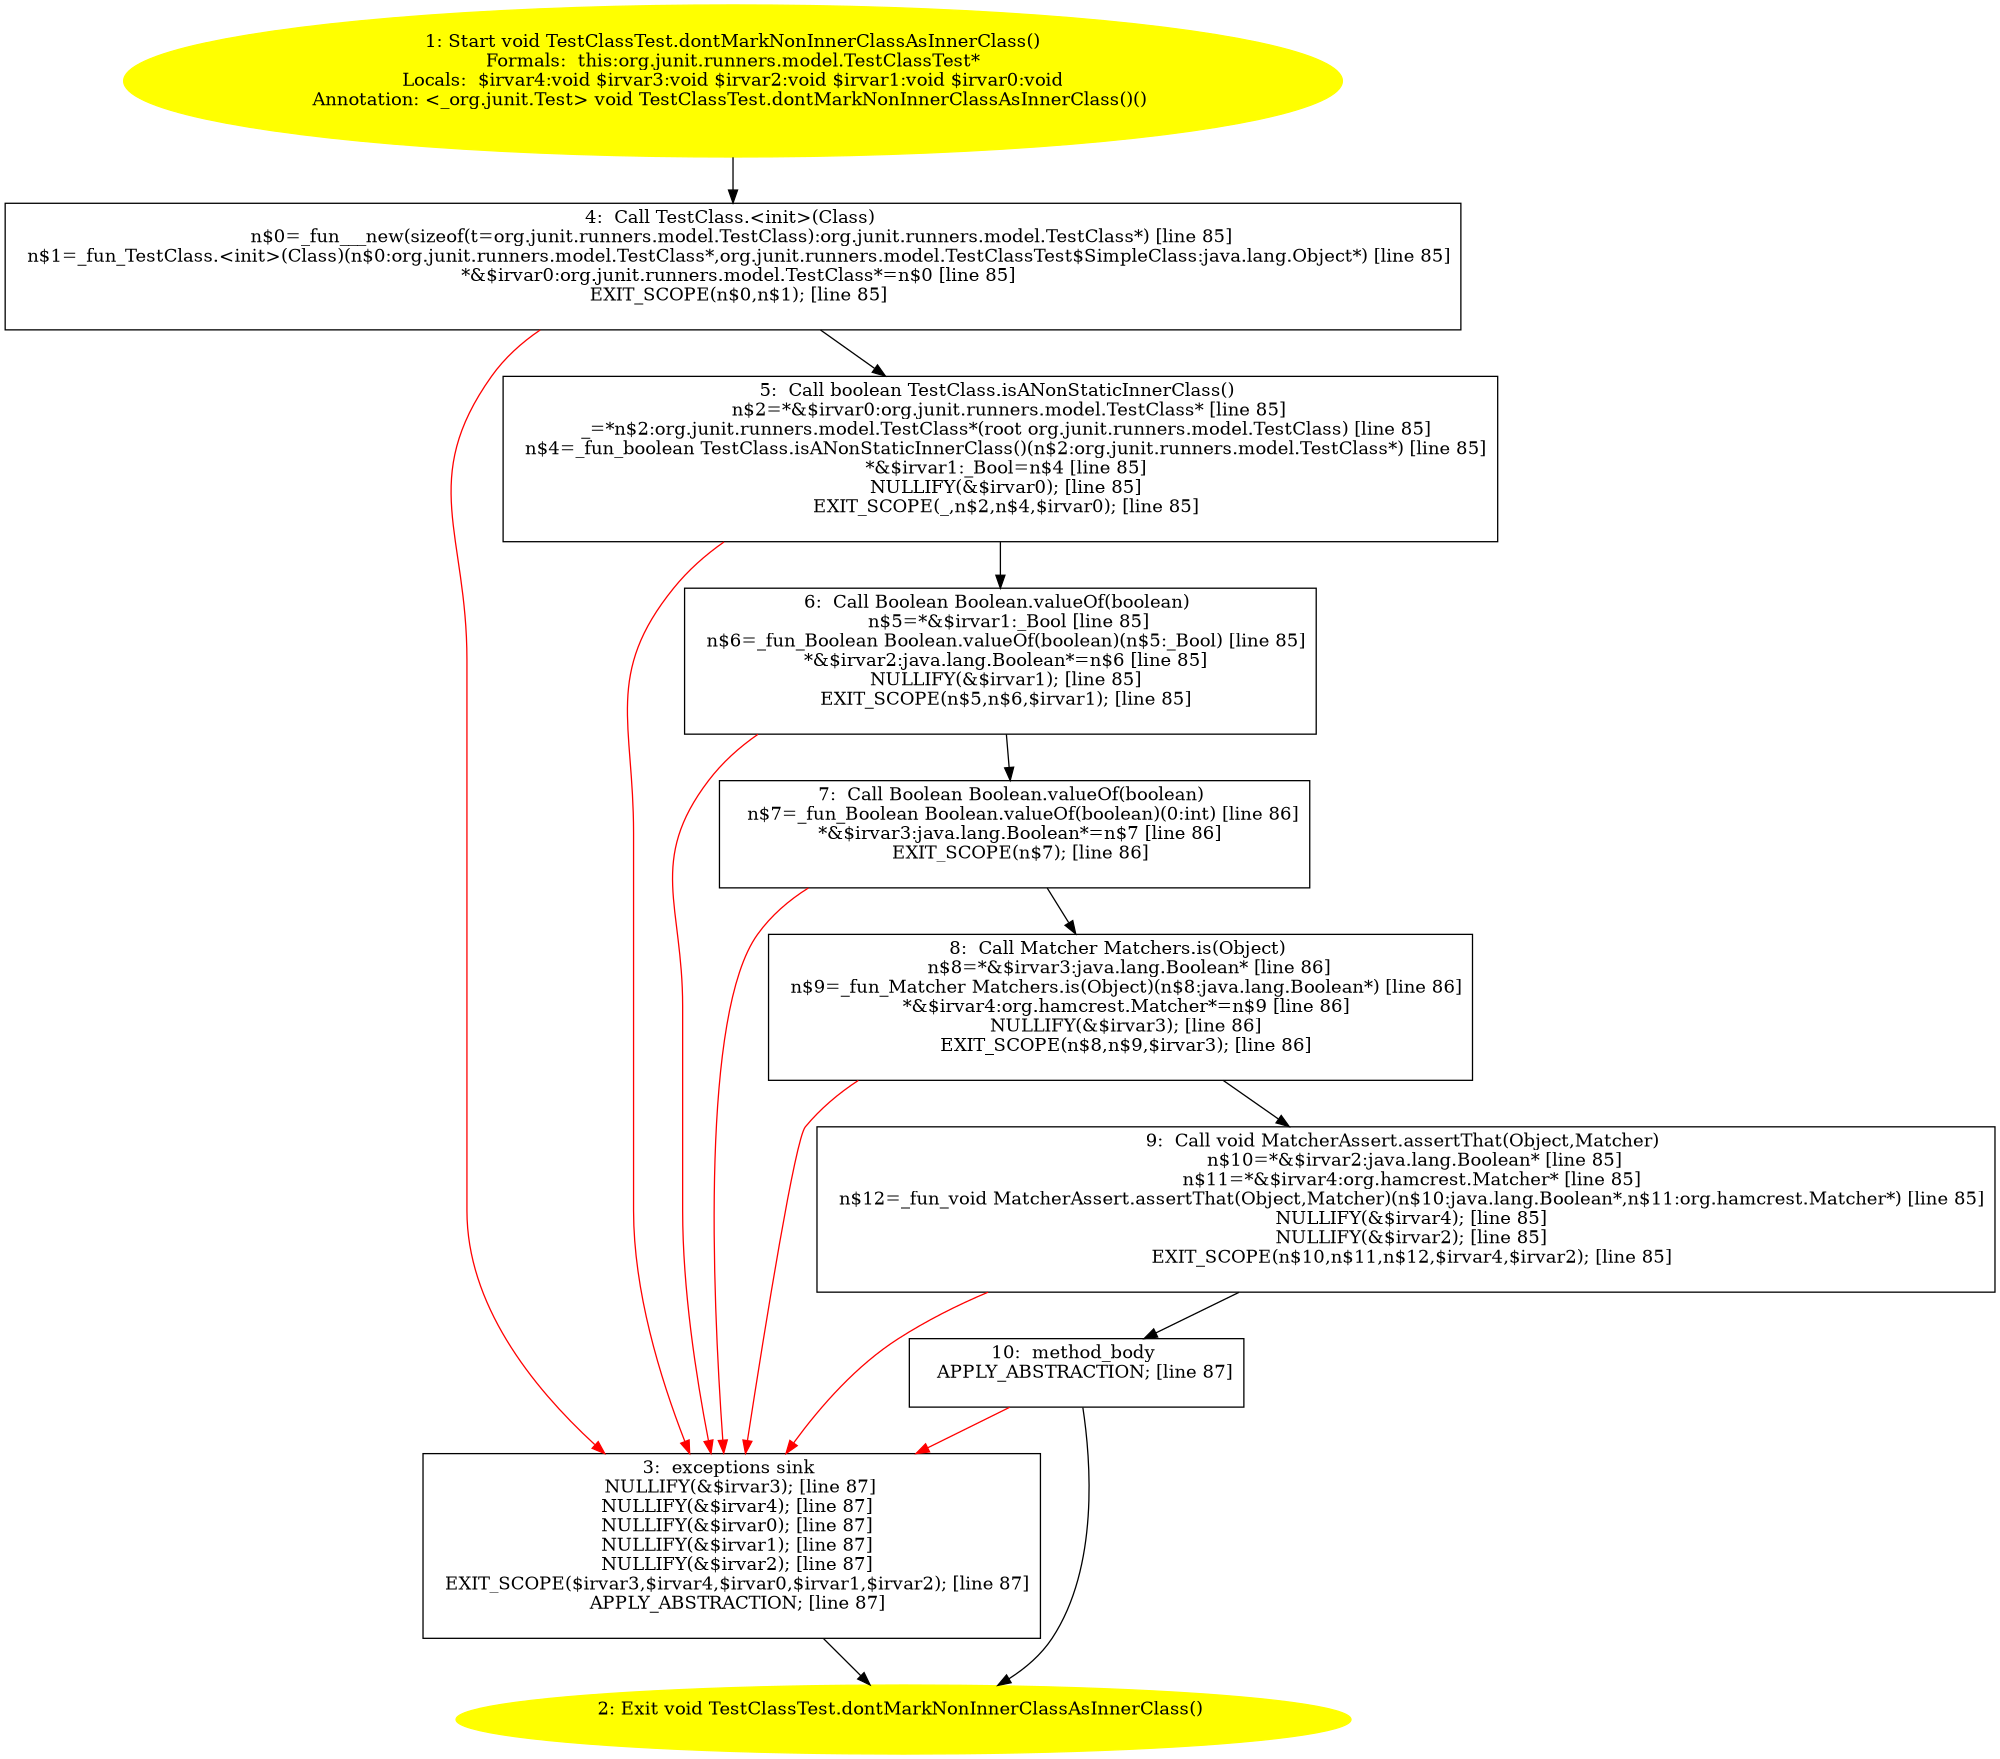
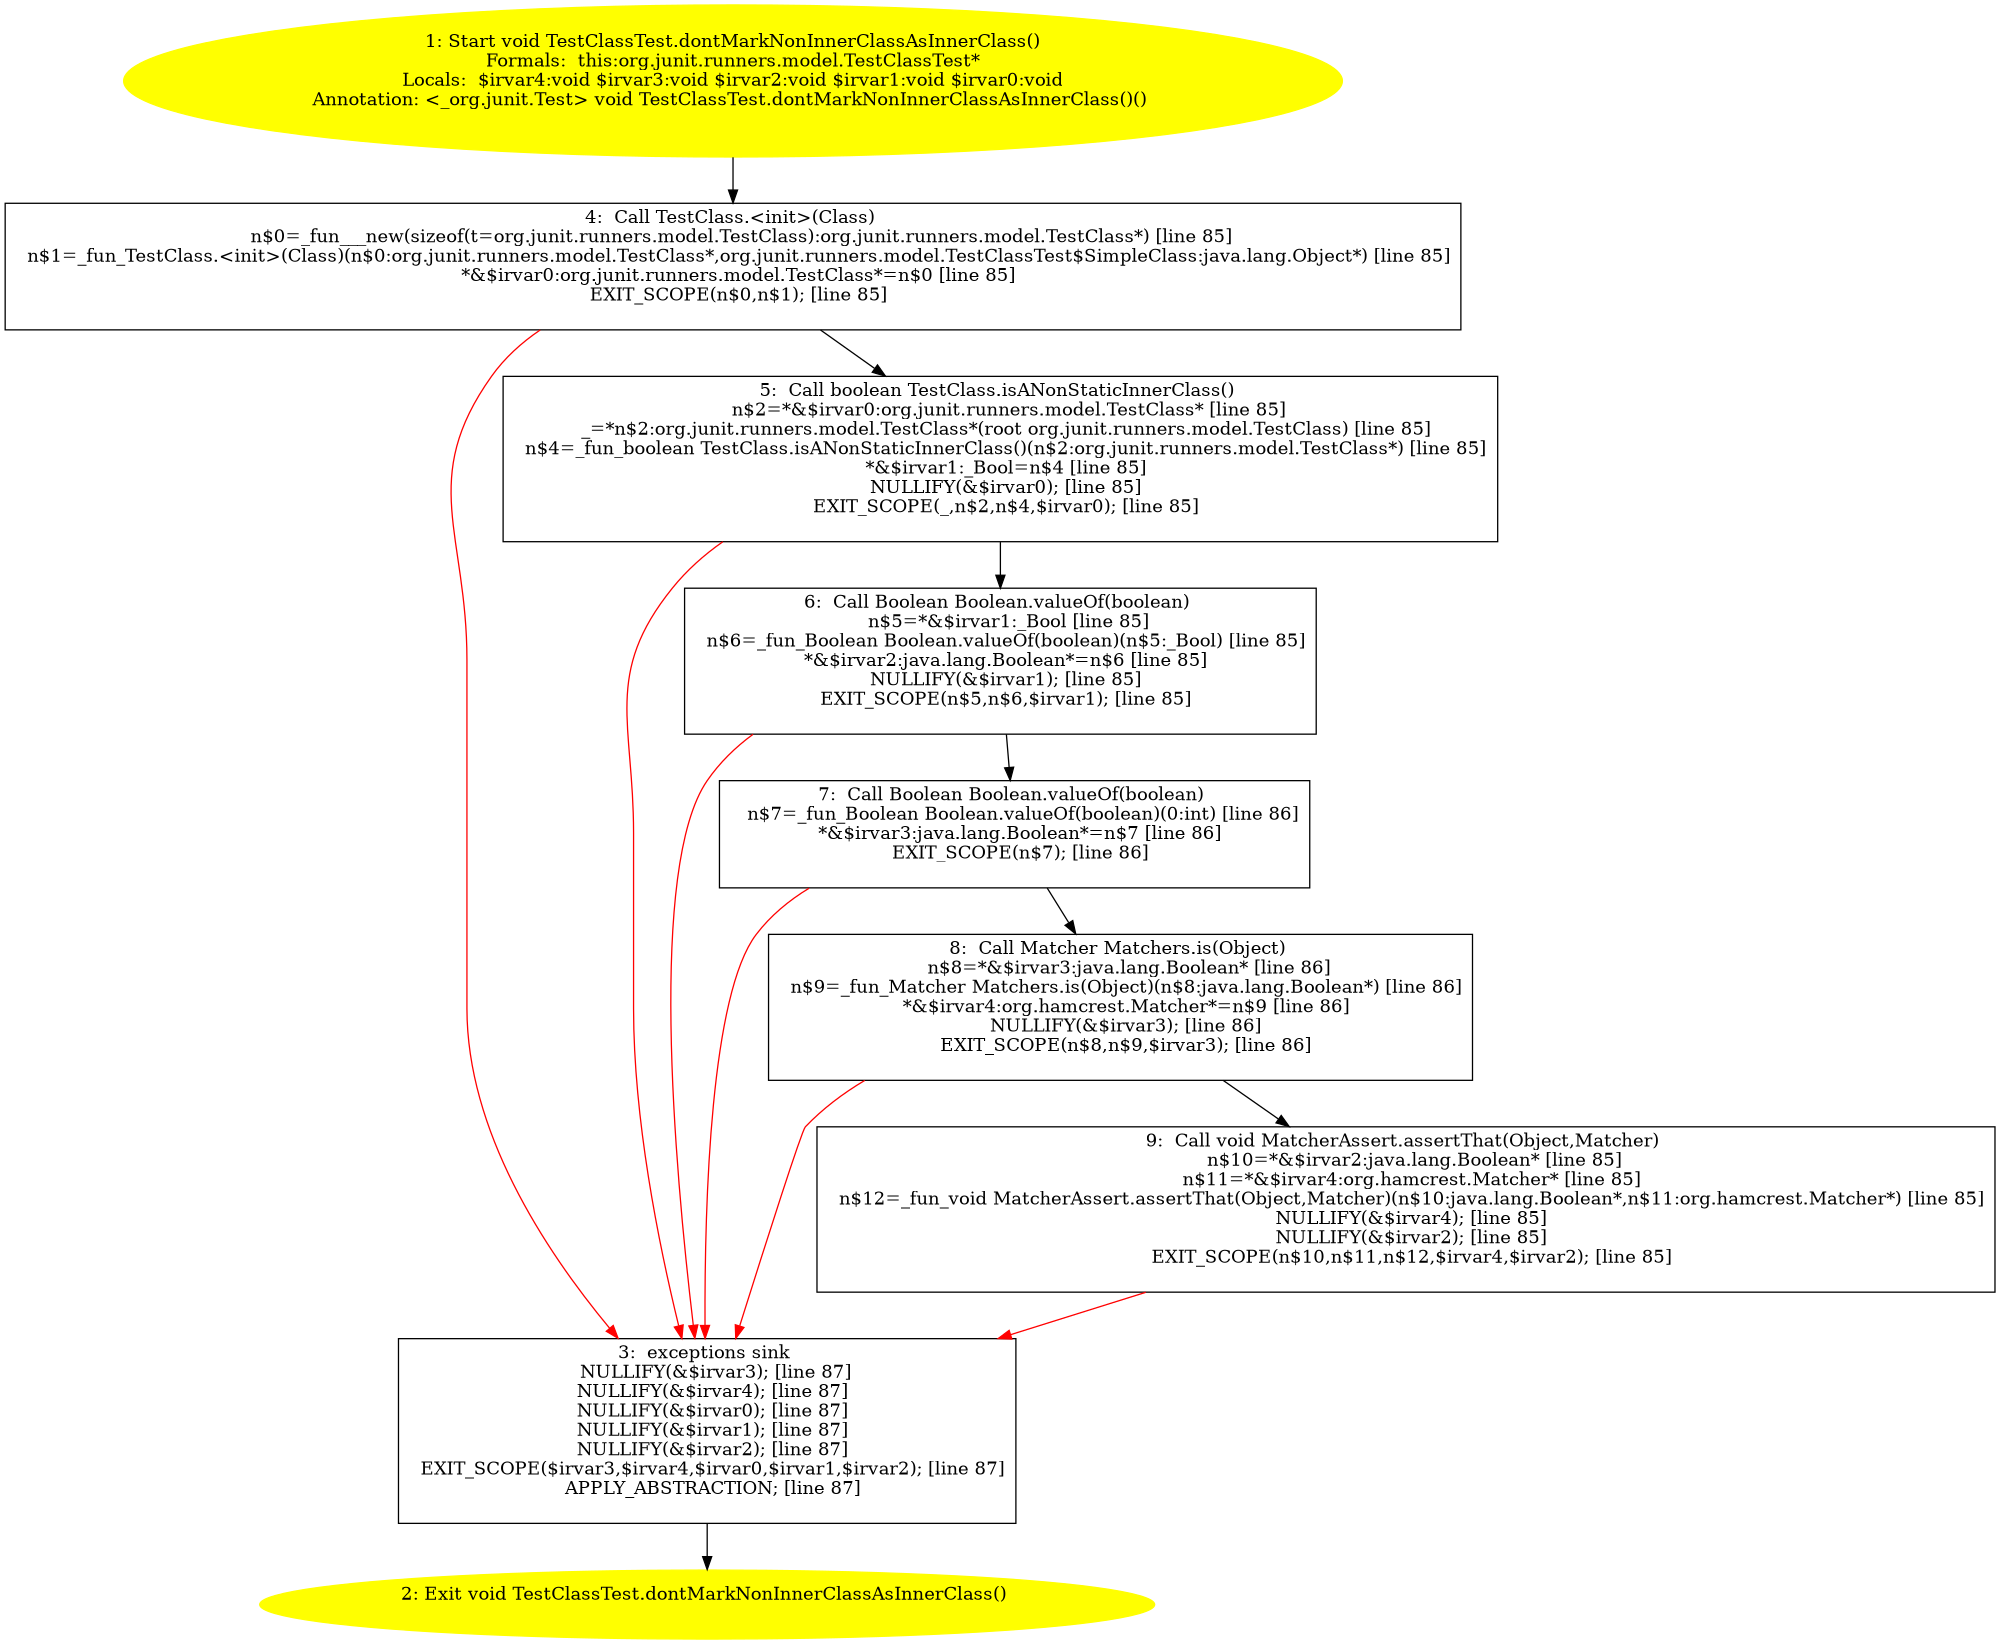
node "10:  method_body APPLY_ABSTRACTION; [line 87]": removed
